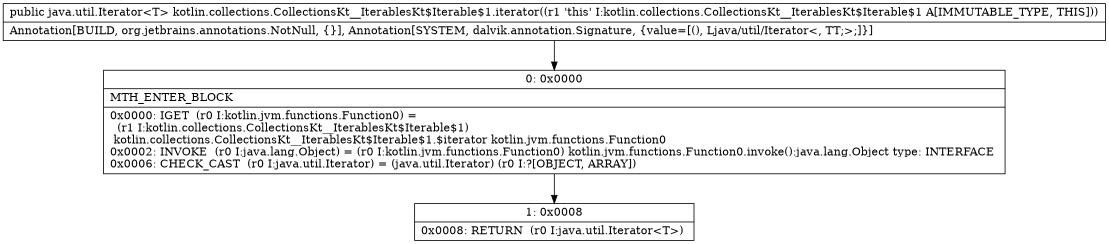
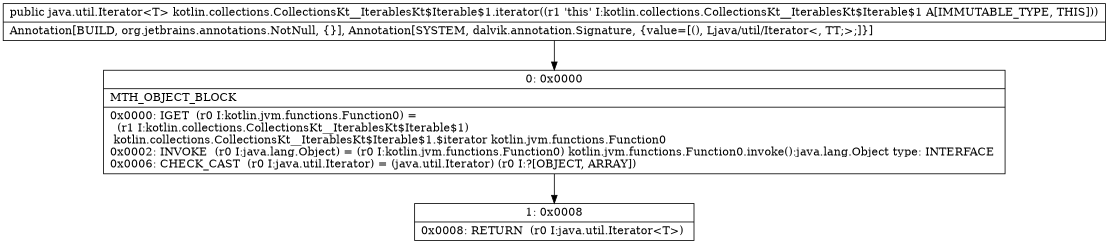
node "0: 0x0000": text "MTH_ENTER_BLOCK" -> "MTH_OBJECT_BLOCK"
